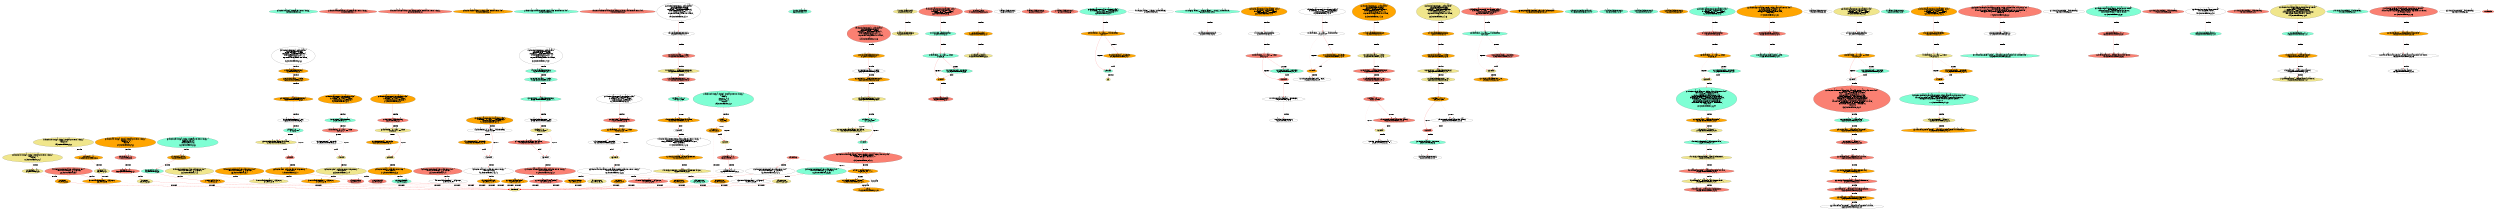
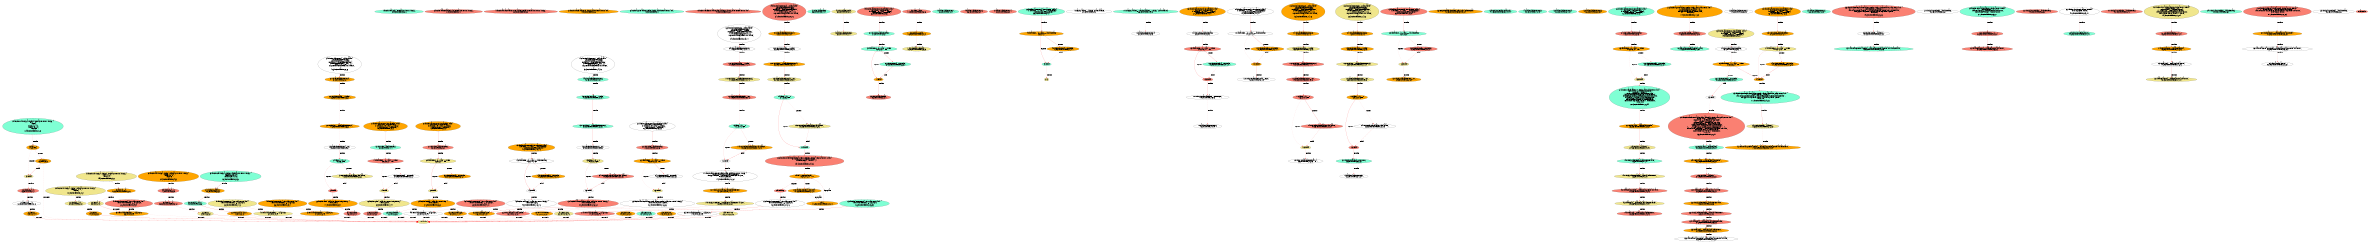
node "71_ address winner_tmstmp7; 488-new_variable-72-72": fillcolor white -> aquamarine
node "273_ require(amount != 0); 1956-expression_statement-274-274": fillcolor aquamarine -> salmon
edge "225_ if_startTime + (5 * 1 days) == _vtime 1515-if-226-227" -> "225_ end_if": now "225_ if_startTime + (5 * 1 days) == _vtime 1515-if-226-227" -> "244_ end_if"
edge "173_ if_now % 15 == 0 1121-if-174-176" -> "173_ end_if": added, label "neg_next"
edge "209_ end_loop" -> "209_ for(i < receivers.length;;i++) 1405-for-210-212": reversed
